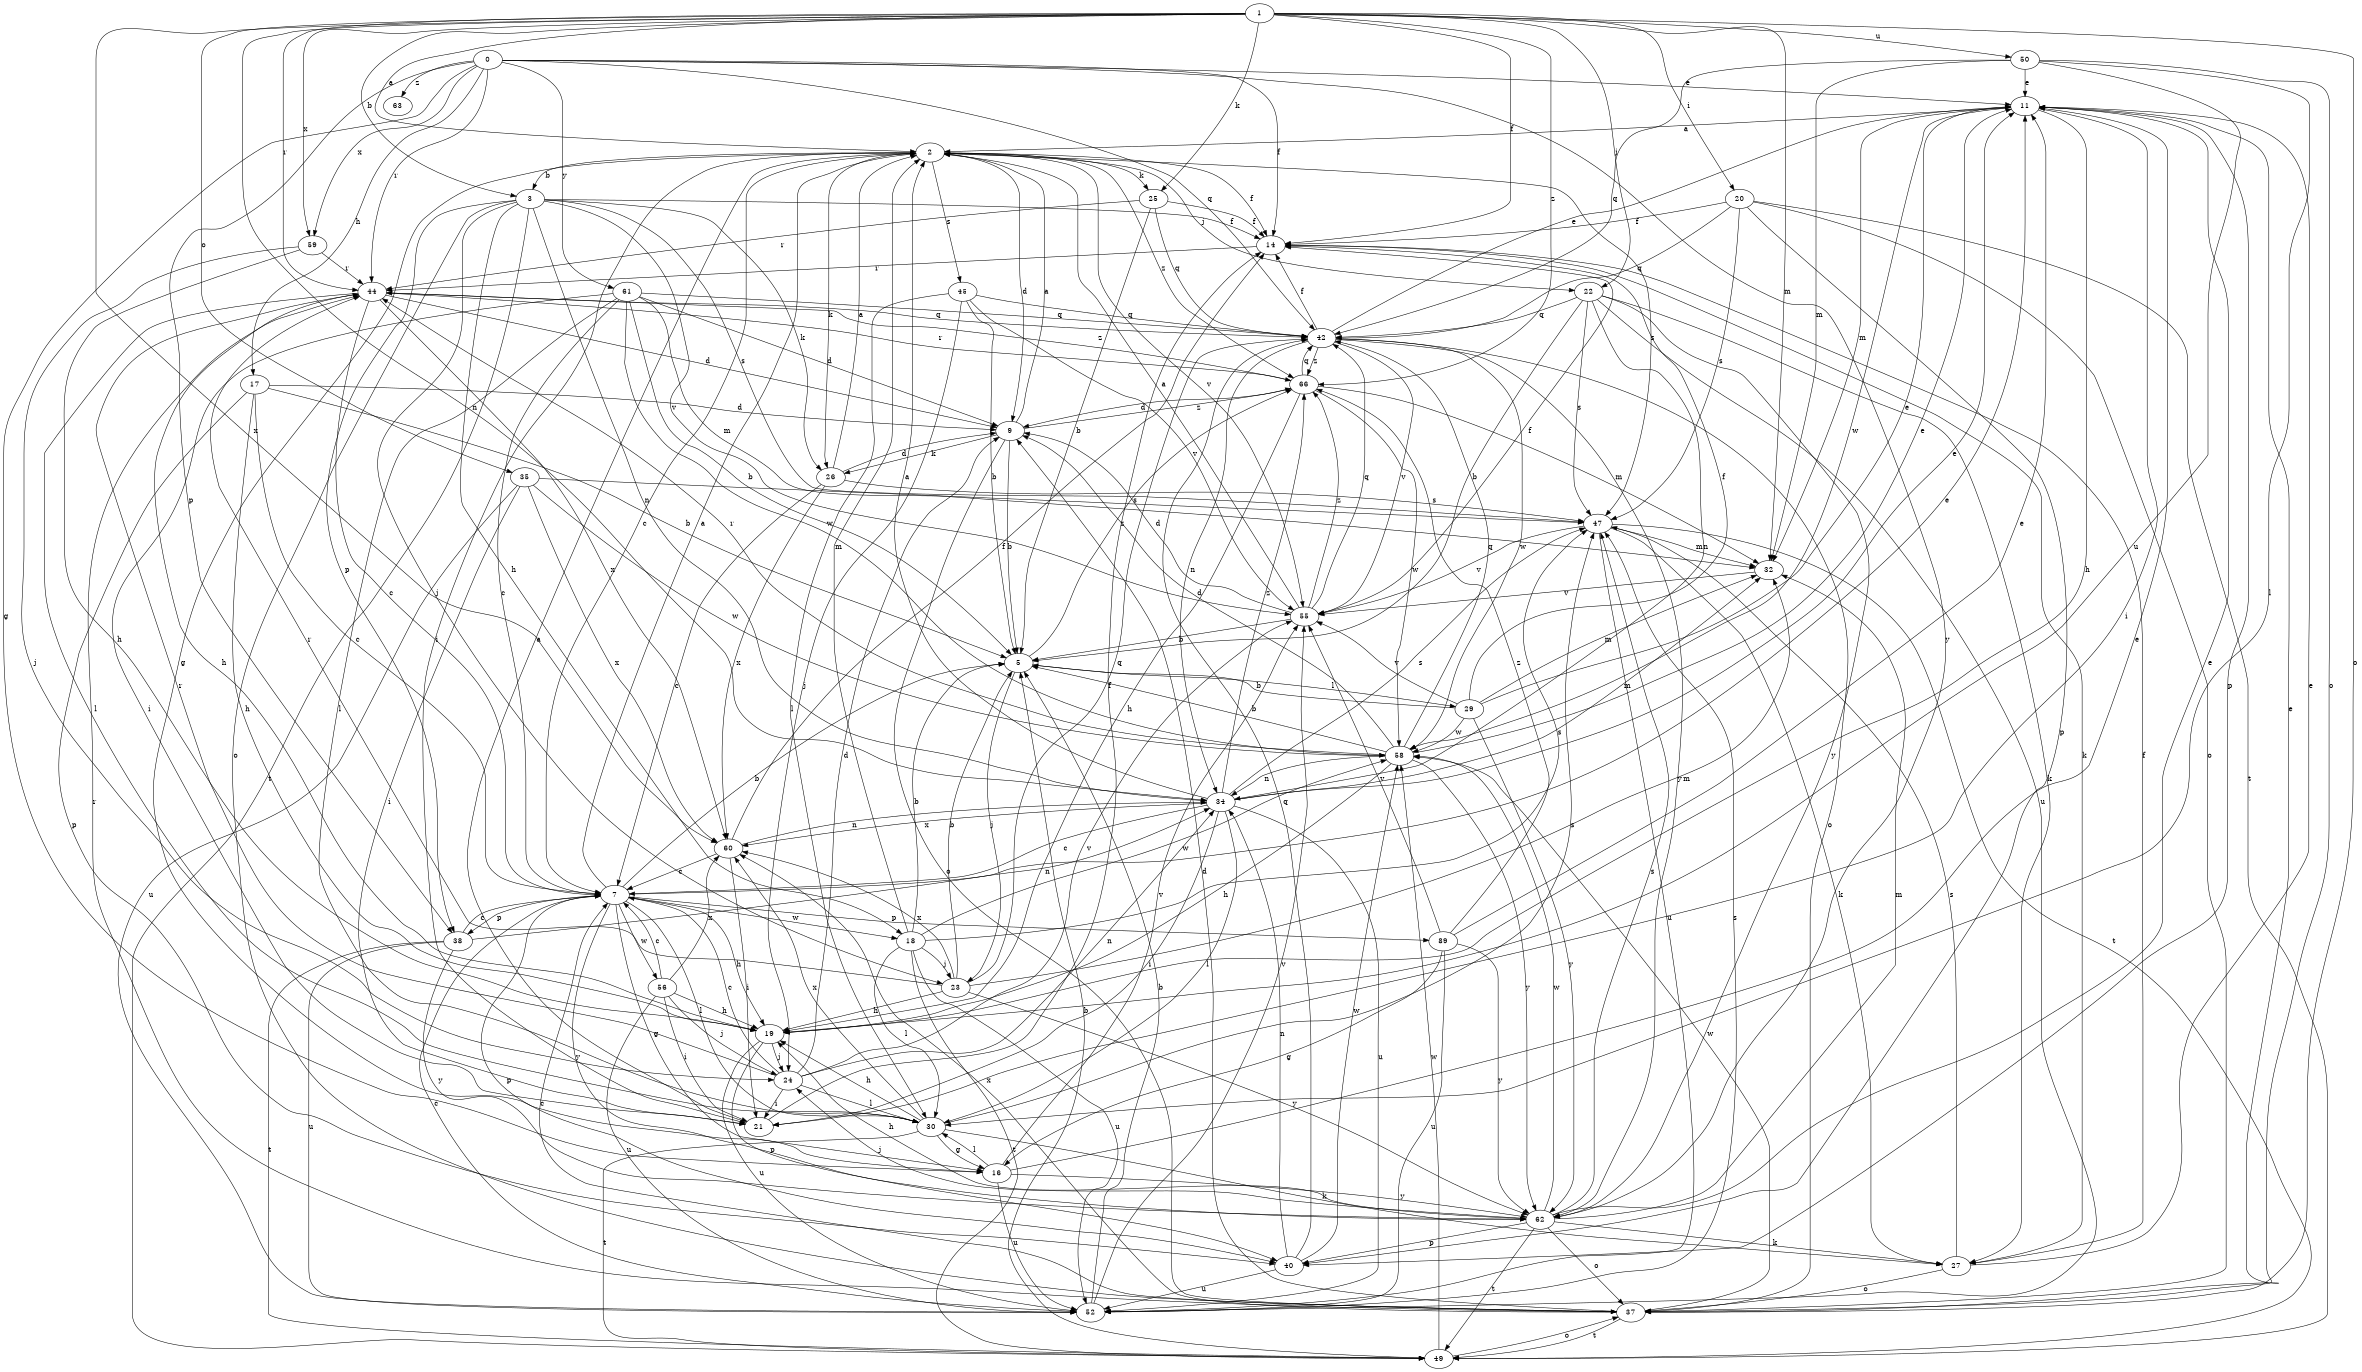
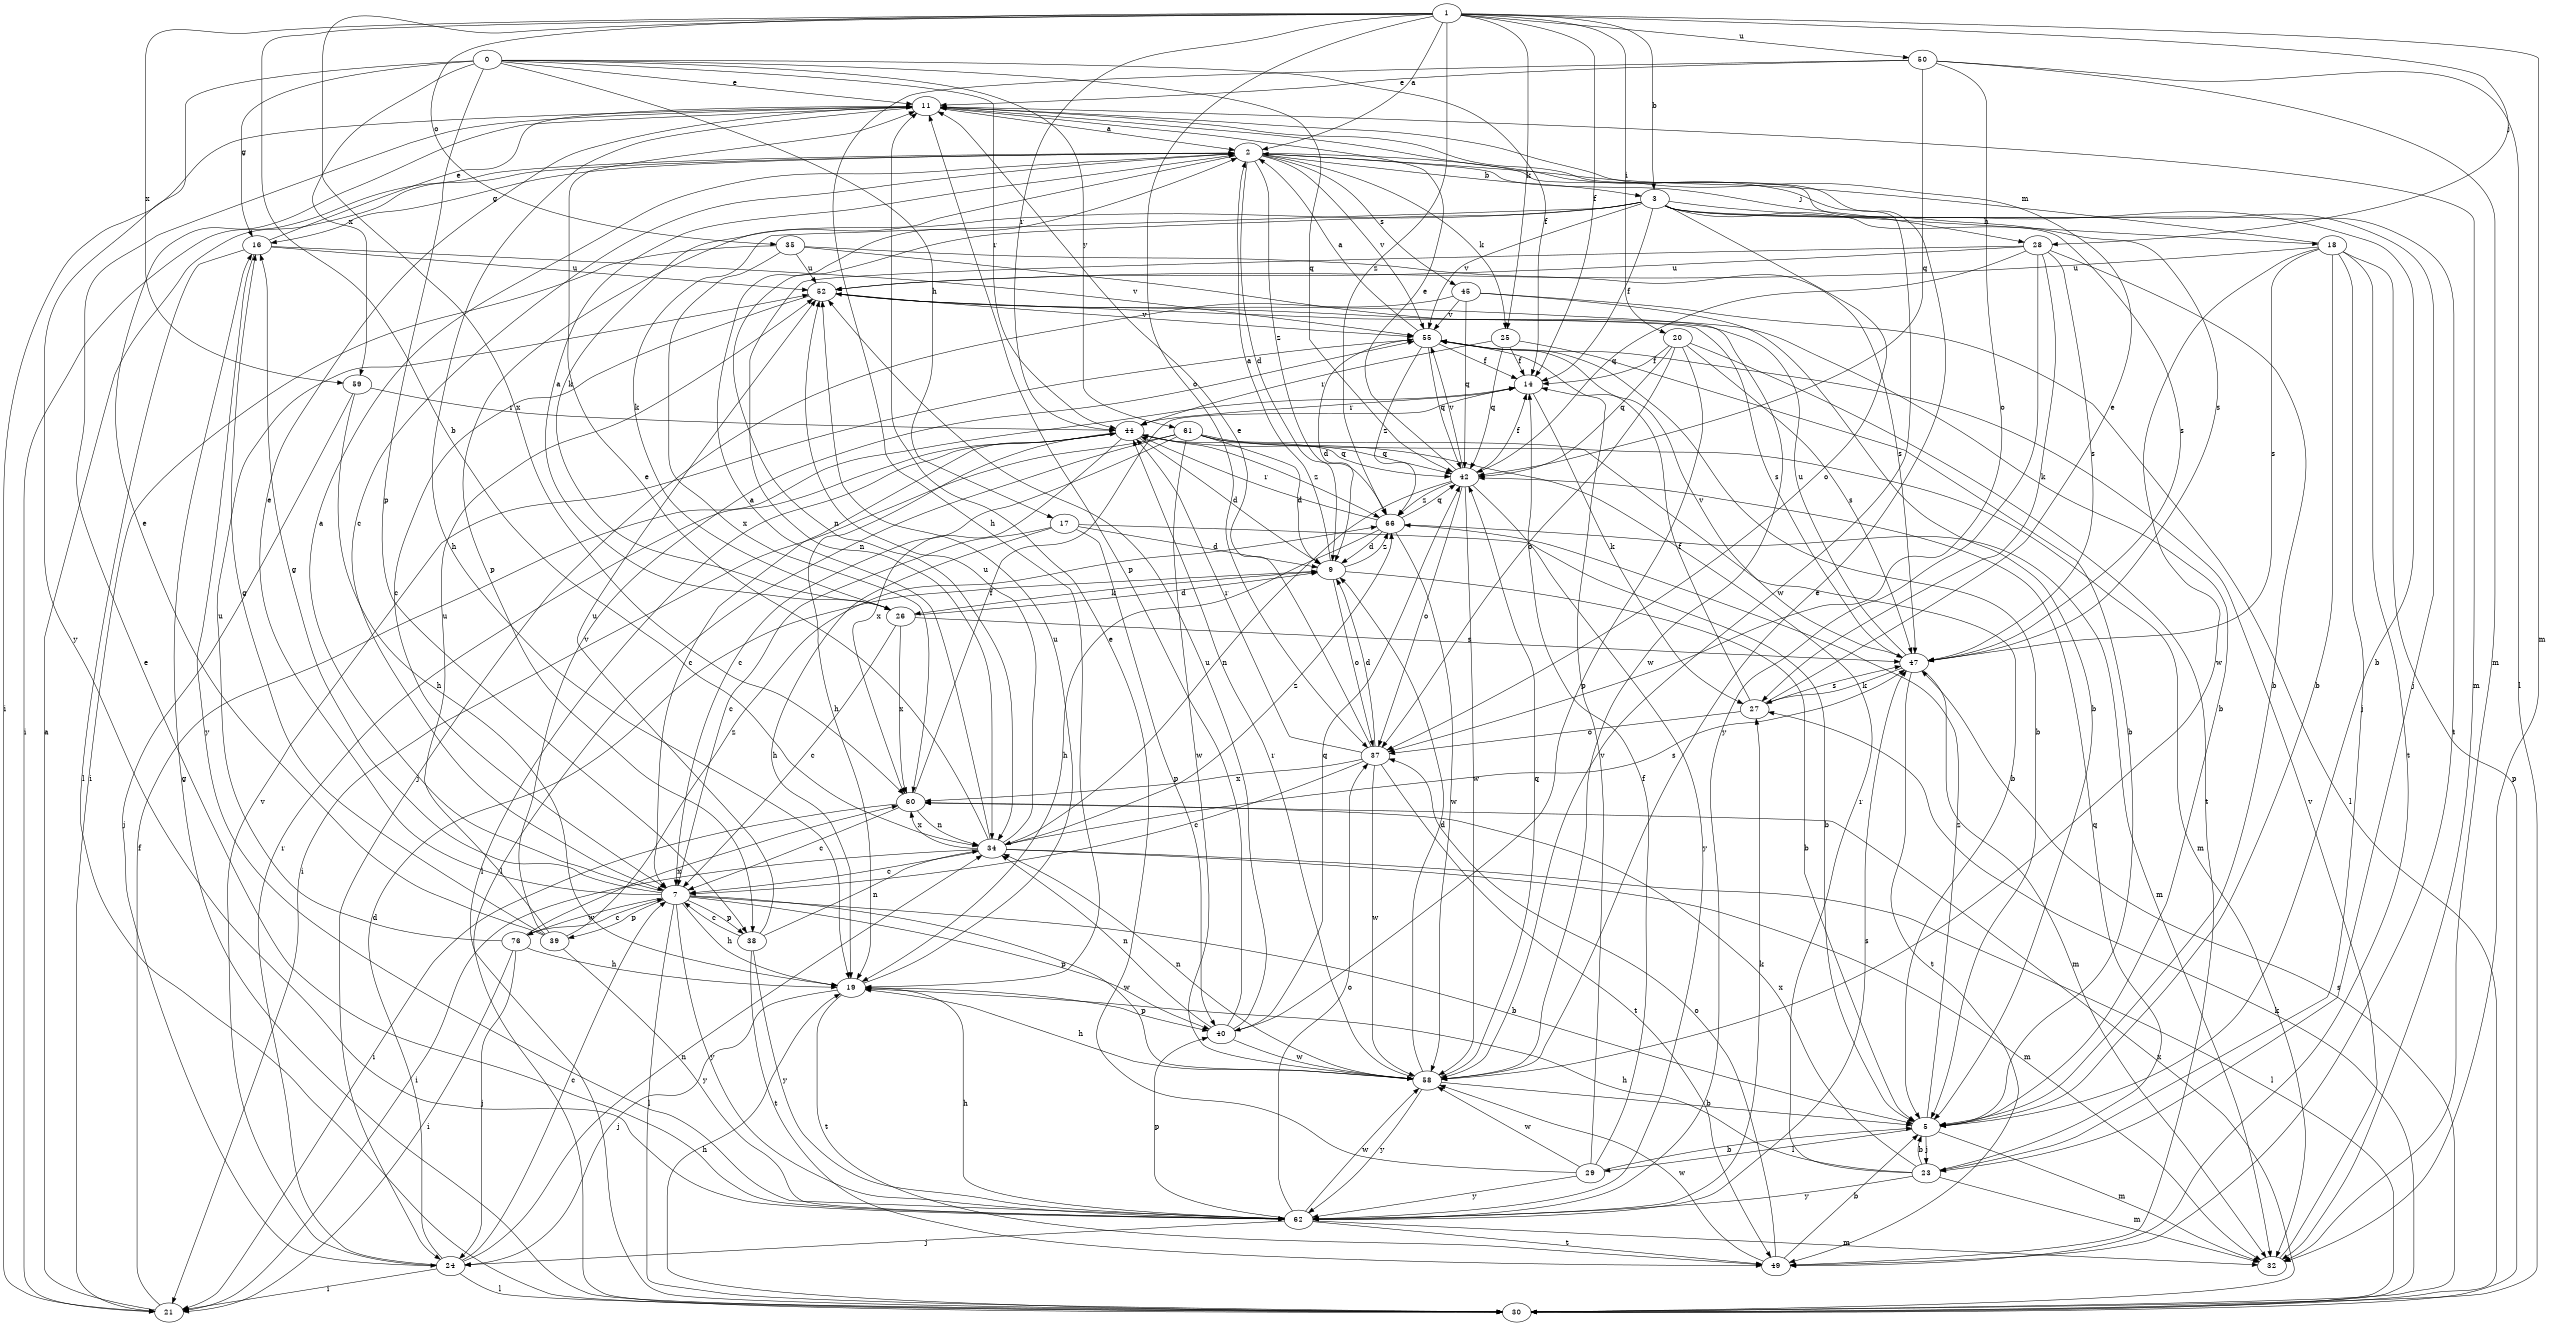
node "63": removed
edge "2" -> "14": removed, label "f"
node "22": label "22" -> "28"
edge "1" -> "34": label "n" -> "b"
edge "3" -> "5": added, label "b"
edge "50" -> "19": label "u" -> "h"
edge "29" -> "32": now "5" -> "32"
edge "7" -> "18": now "7" -> "58"
edge "11" -> "40": reversed
node "89": label "89" -> "39"
node "56": label "56" -> "76"
edge "18" -> "30": label "l" -> "p"
edge "30" -> "49": now "19" -> "49"
